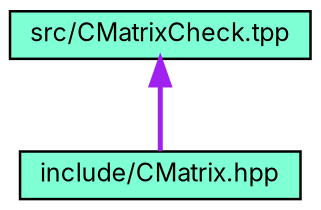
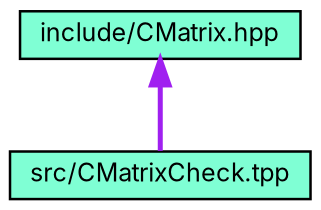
edge "include/CMatrix.hpp" -> "src/CMatrixCheck.tpp": reversed
